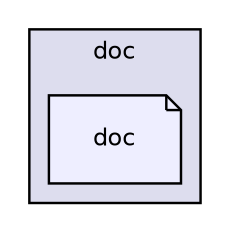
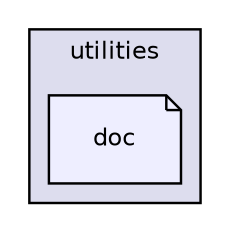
cluster "doc": label "doc" -> "utilities"
